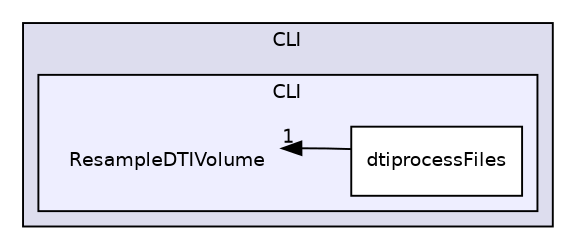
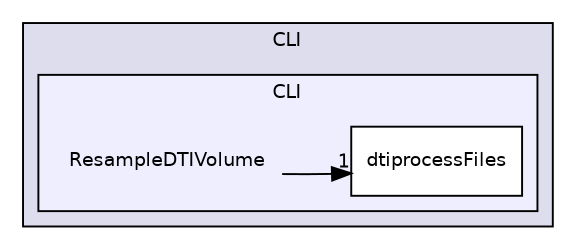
edge "dtiprocessFiles" -> "ResampleDTIVolume": reversed
